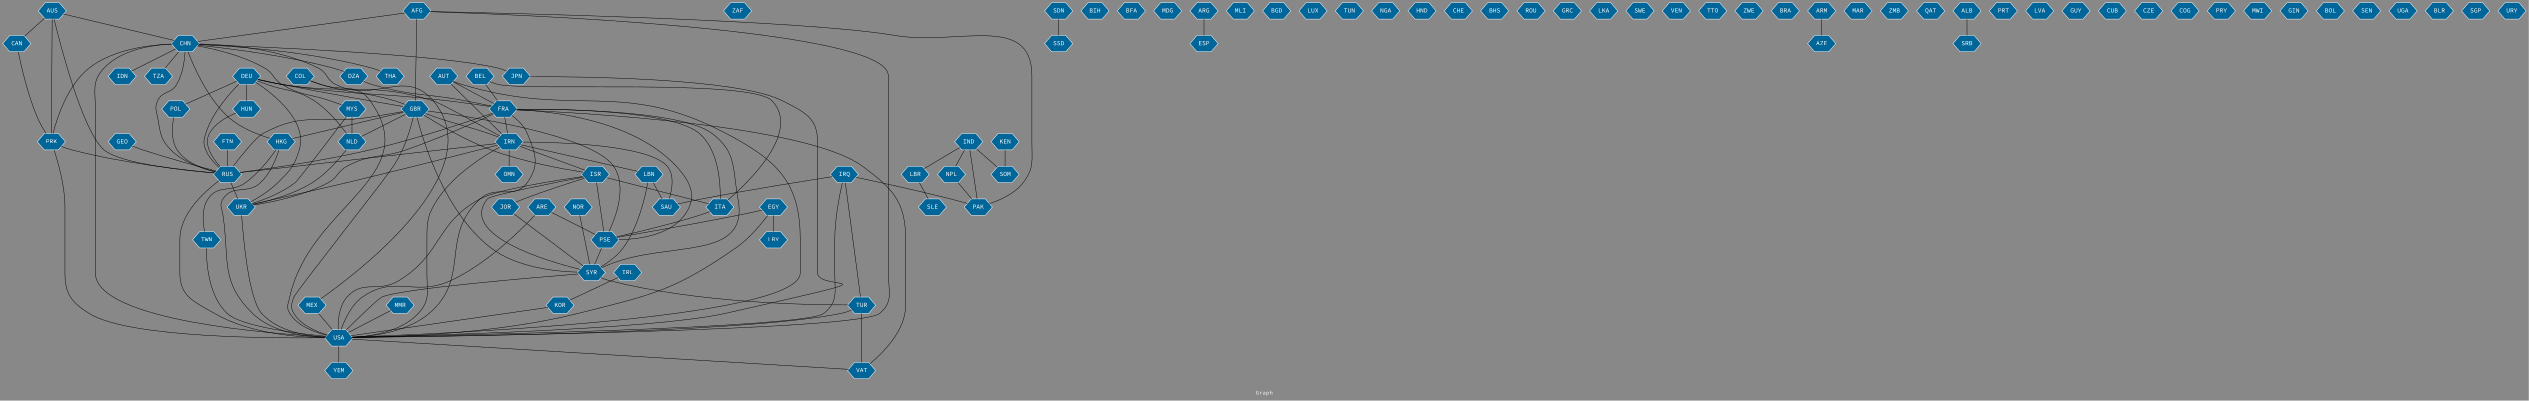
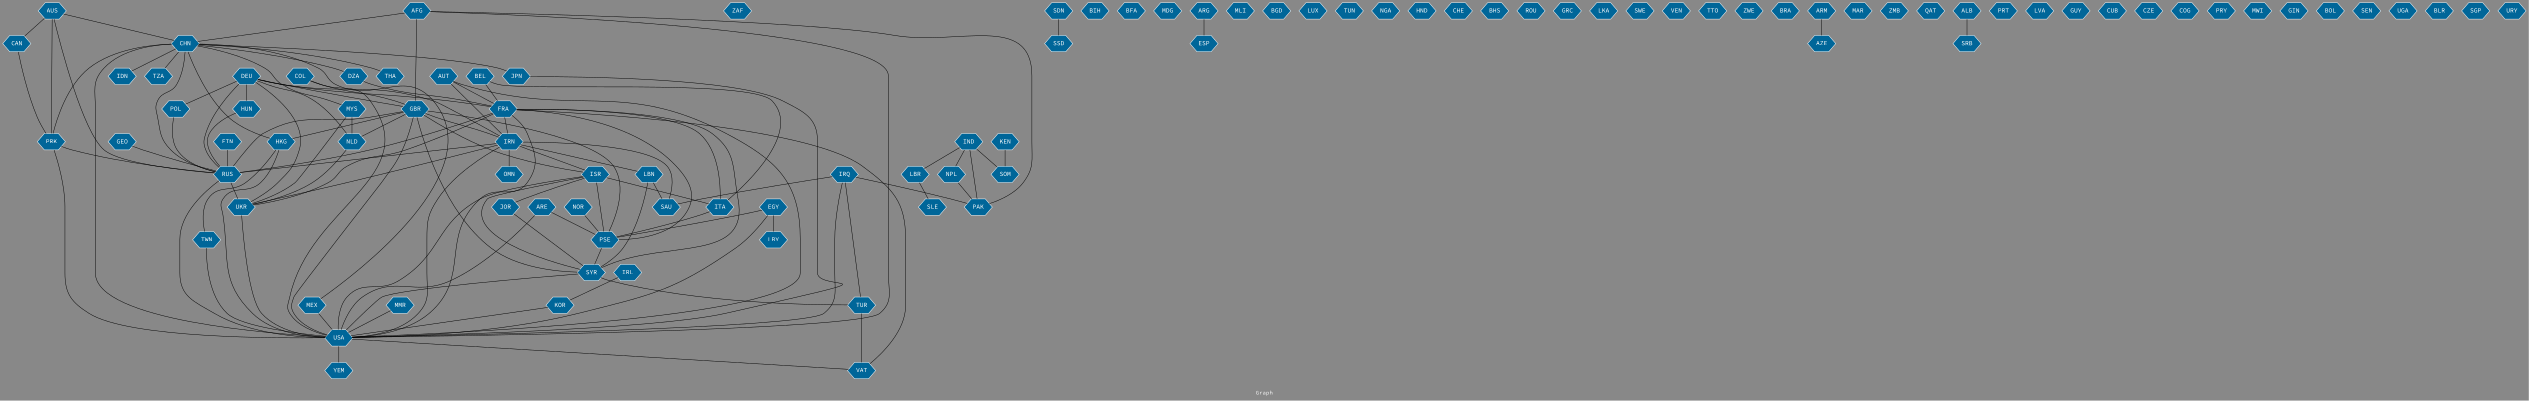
edge "NOR" -- "SYR": now "NOR" -- "PSE"
edge "TUR" -- "USA": removed
